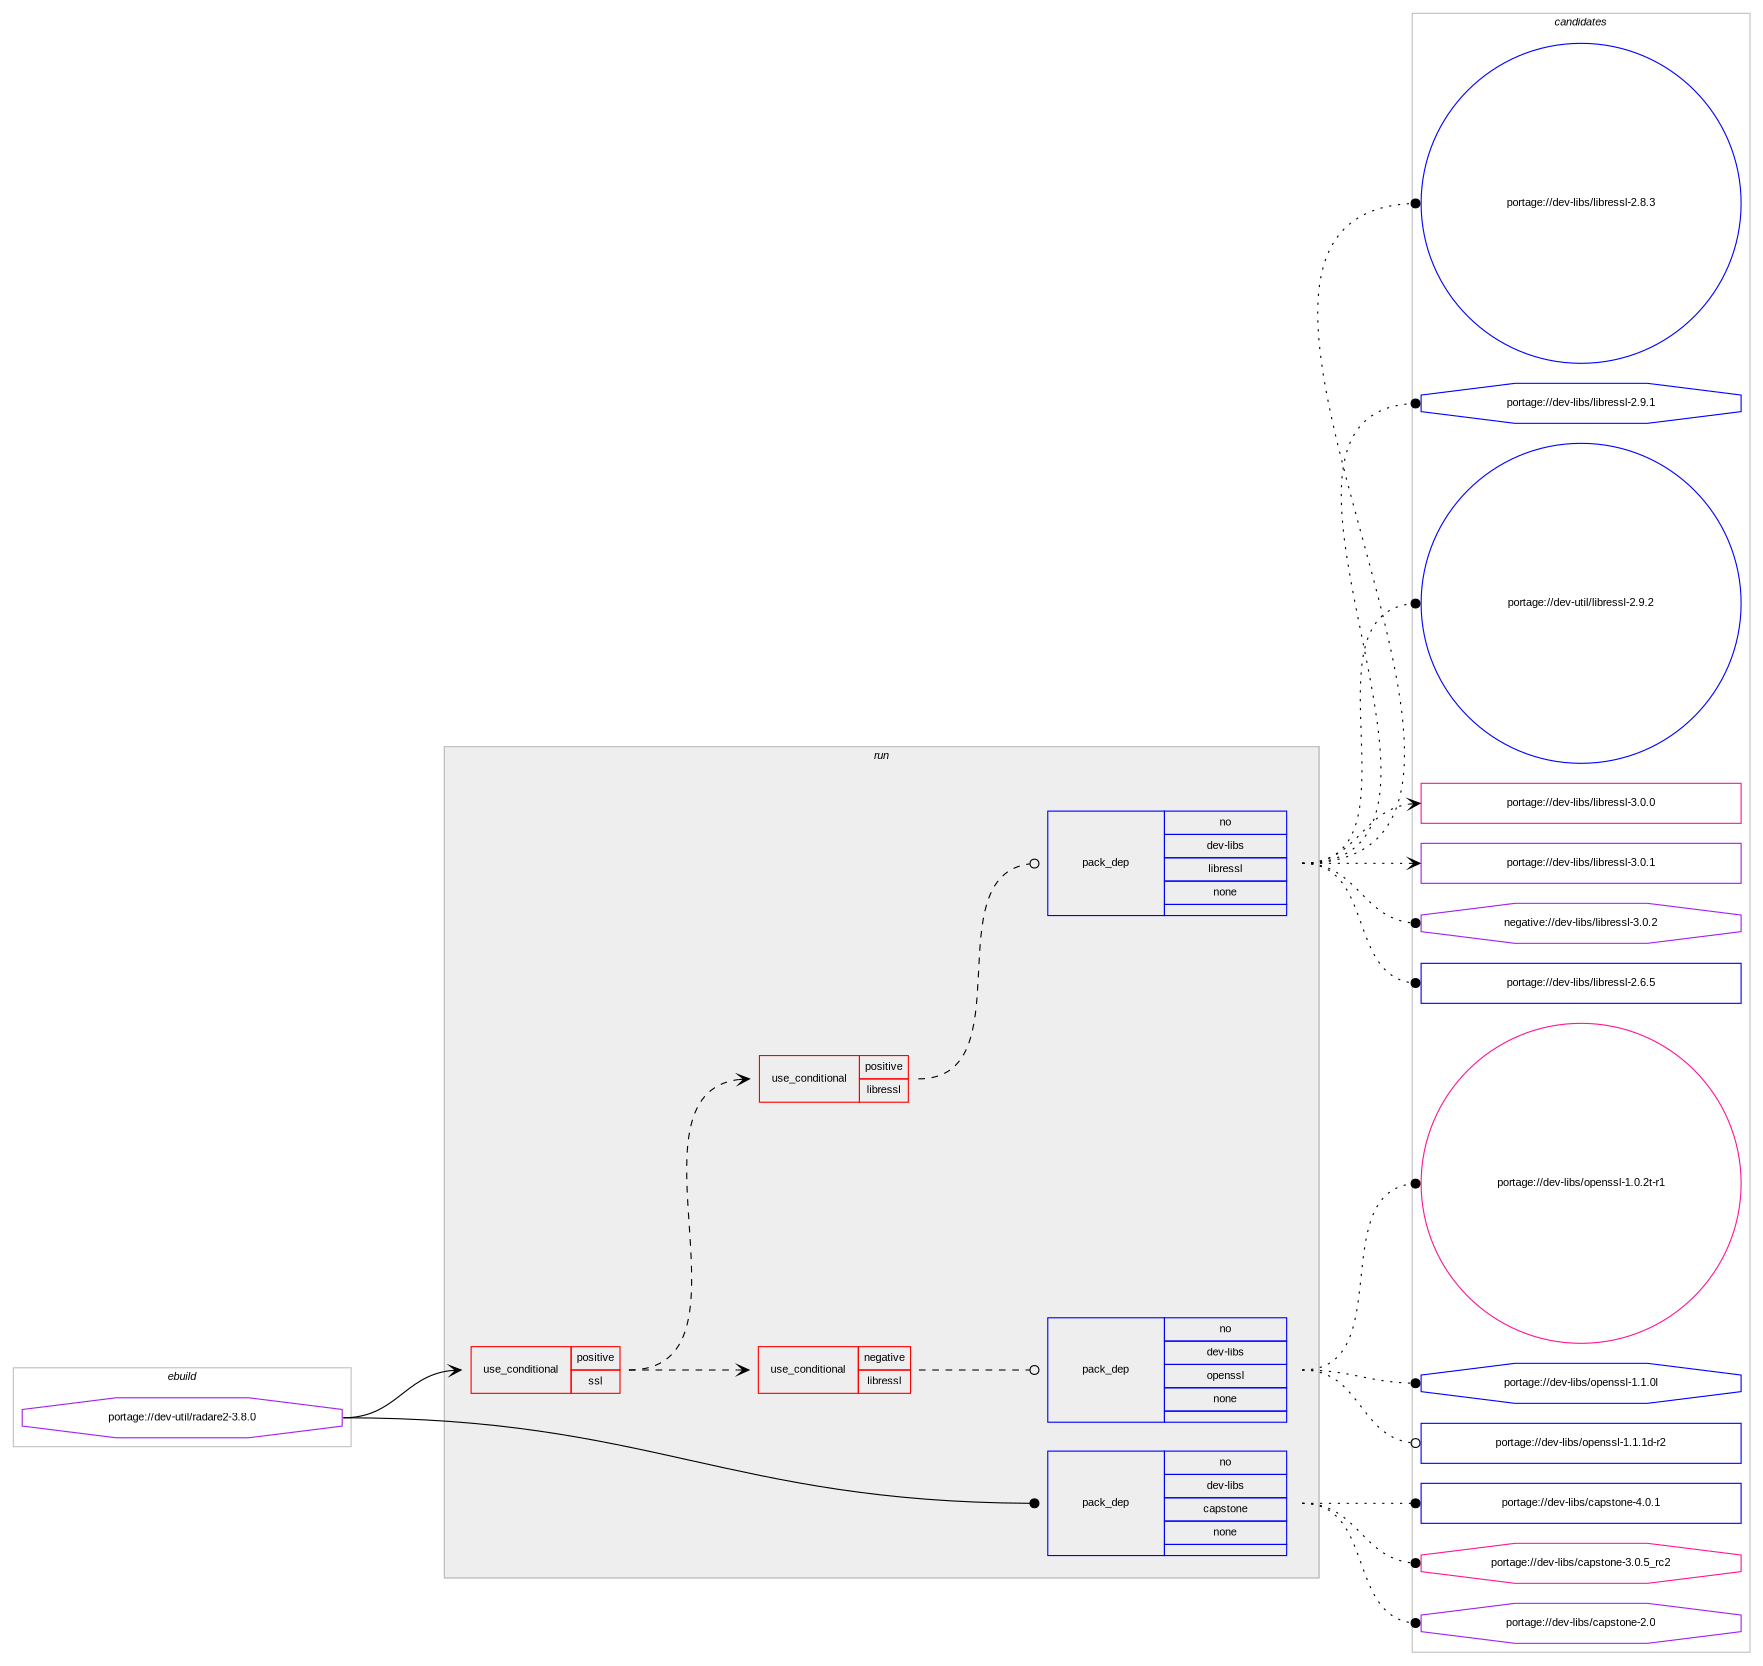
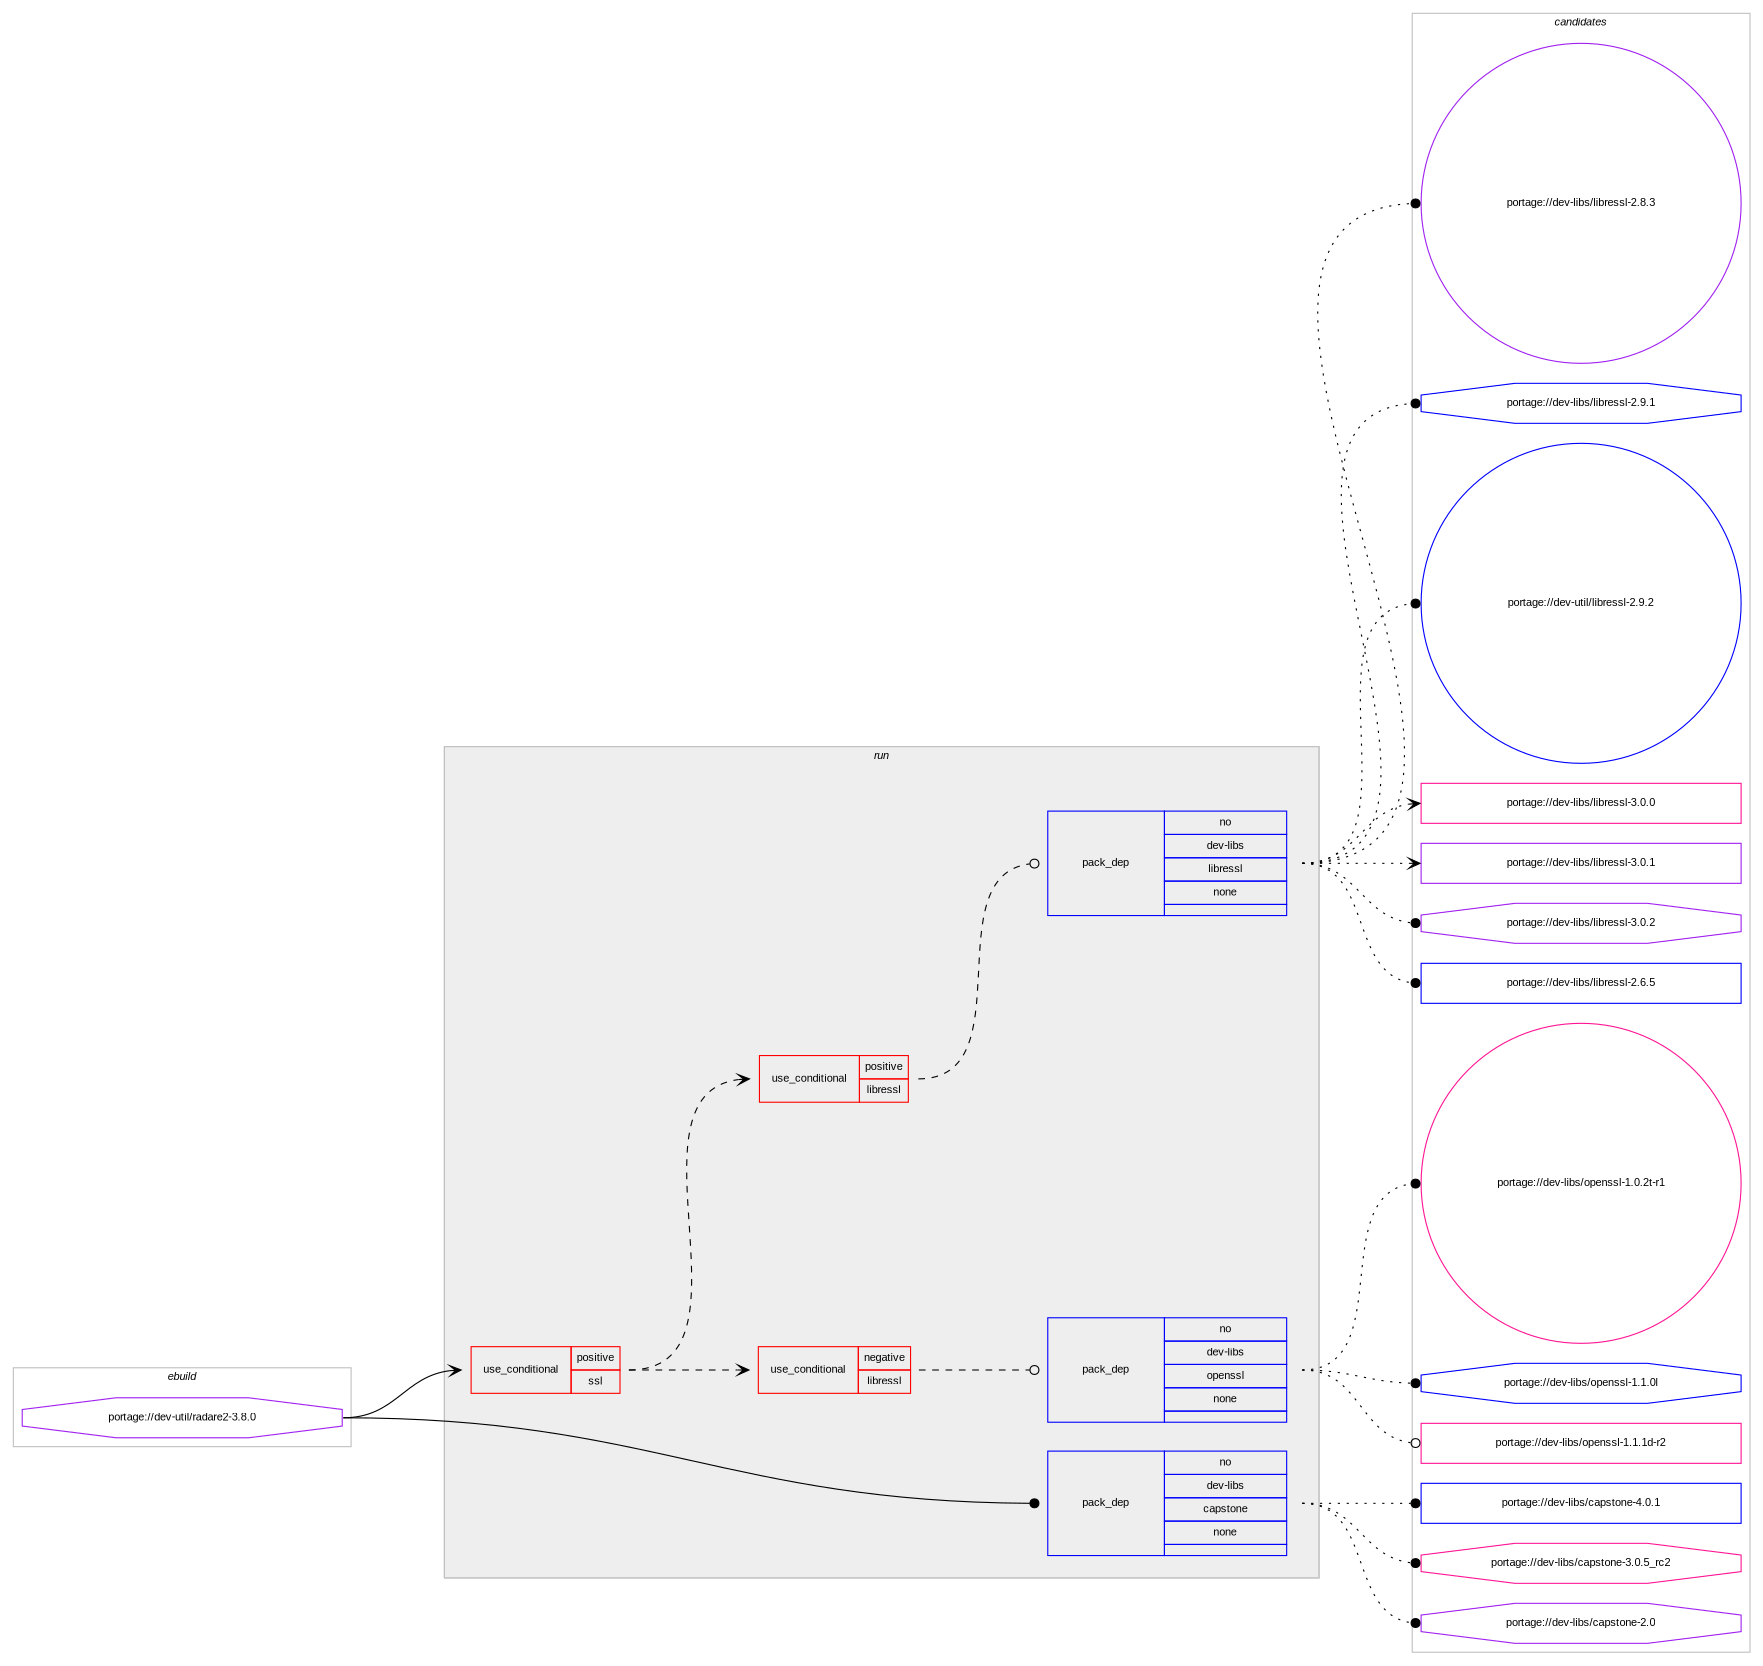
node "portage://dev-libs/libressl-2.8.3": color blue -> purple
node "negative://dev-libs/libressl-3.0.2": label "negative://dev-libs/libressl-3.0.2" -> "portage://dev-libs/libressl-3.0.2"
node "portage://dev-libs/openssl-1.1.1d-r2": color blue -> deeppink
